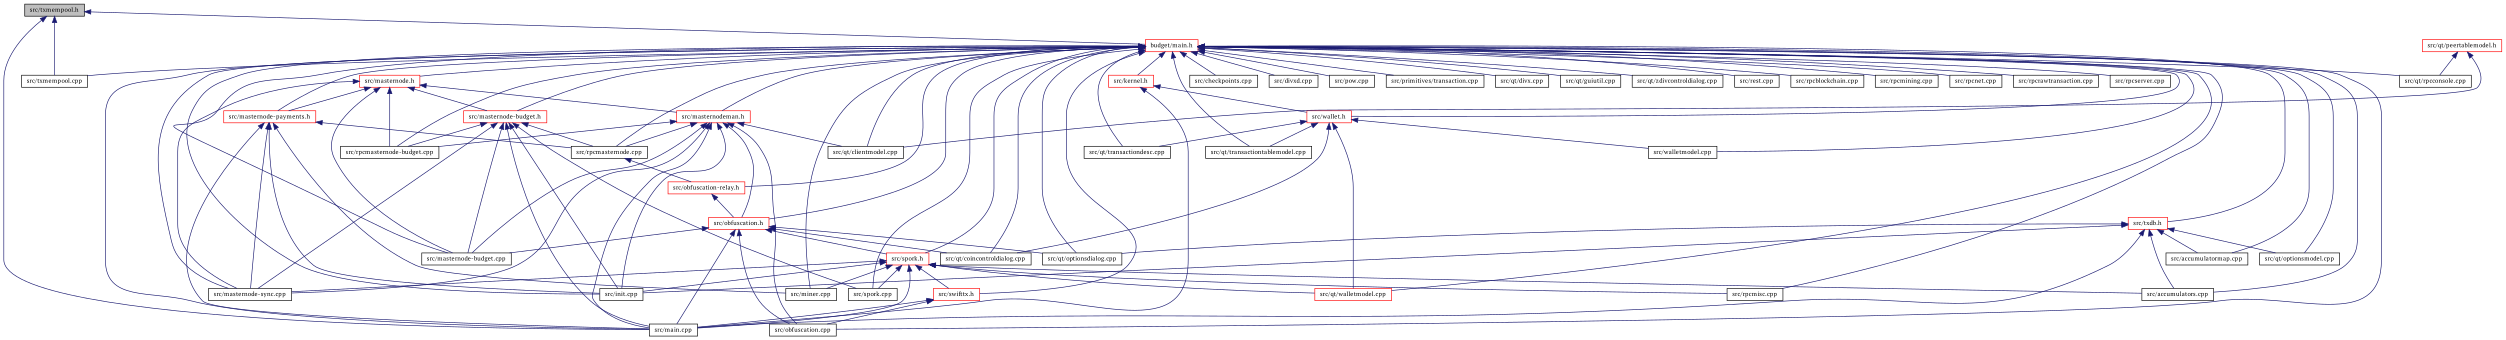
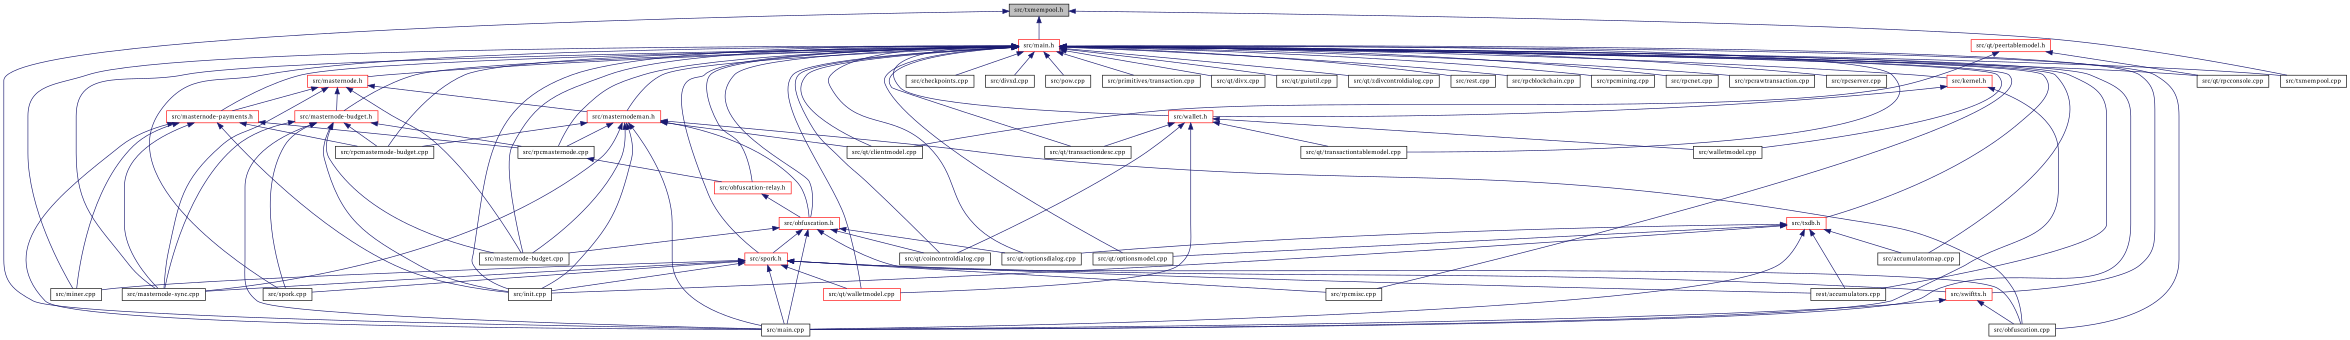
node "budget/main.h": label "budget/main.h" -> "src/main.h"
edge "src/rpcmasternode-budget.cpp" -> "src/masternode.h": now "src/rpcmasternode-budget.cpp" -> "src/masternode-payments.h"
node "src/accumulators.cpp": label "src/accumulators.cpp" -> "rest/accumulators.cpp"
